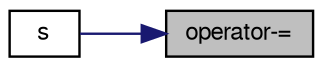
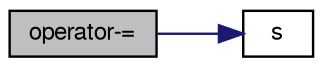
edge "s" -> "operator-=": reversed
